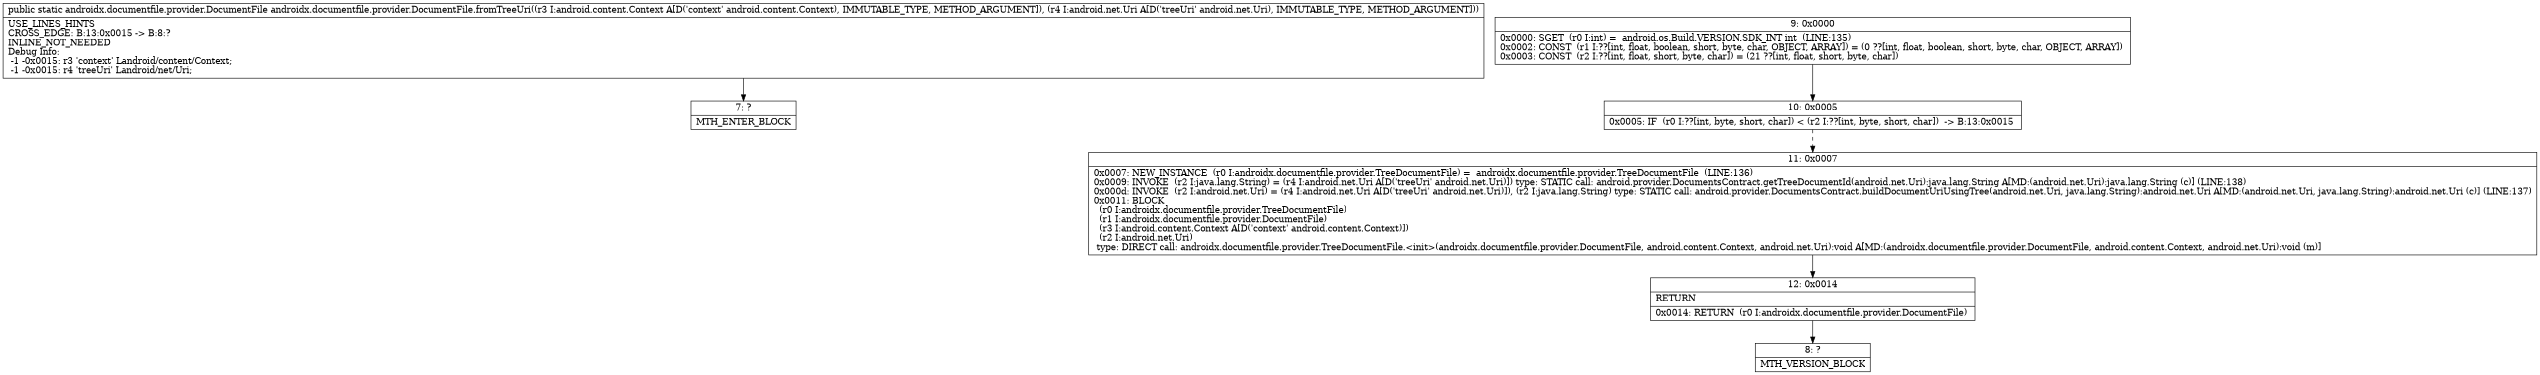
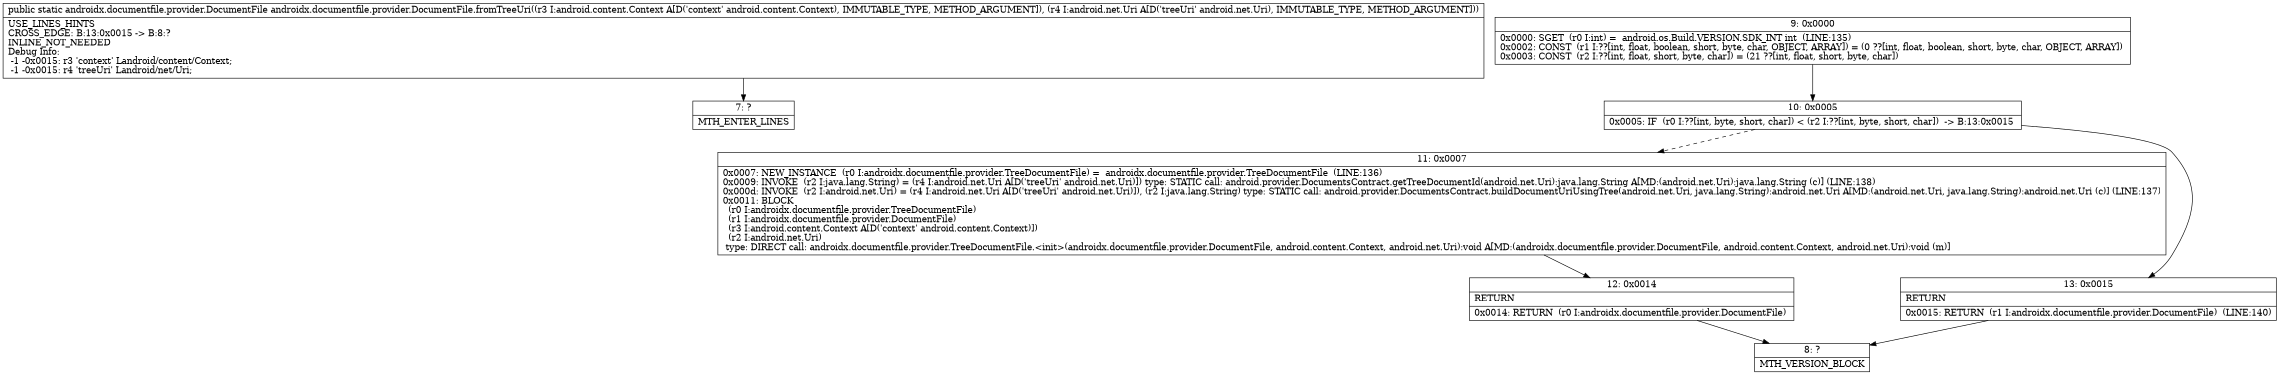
node "7: ?": text "MTH_ENTER_BLOCK" -> "MTH_ENTER_LINES"
node "13: 0x0015": added
